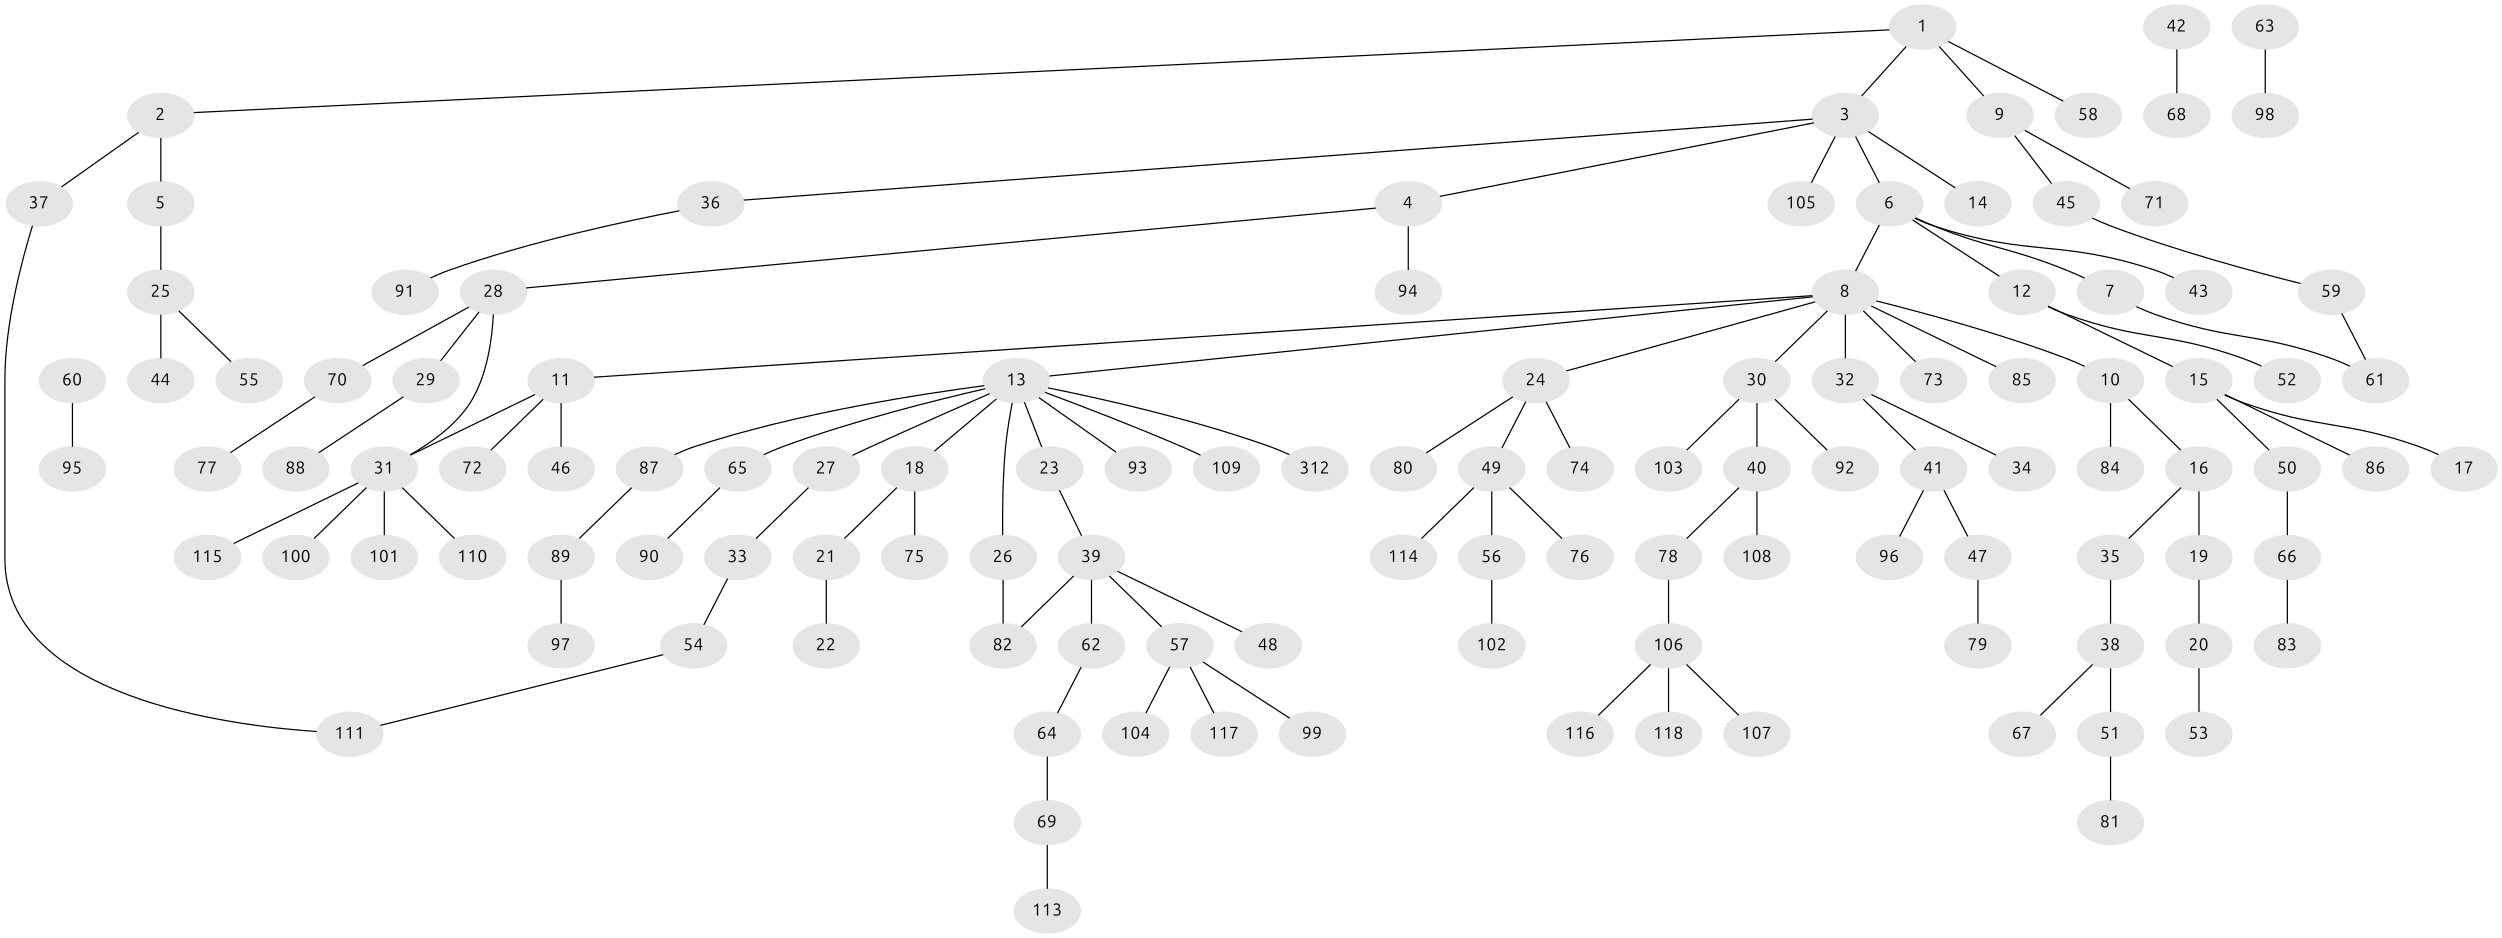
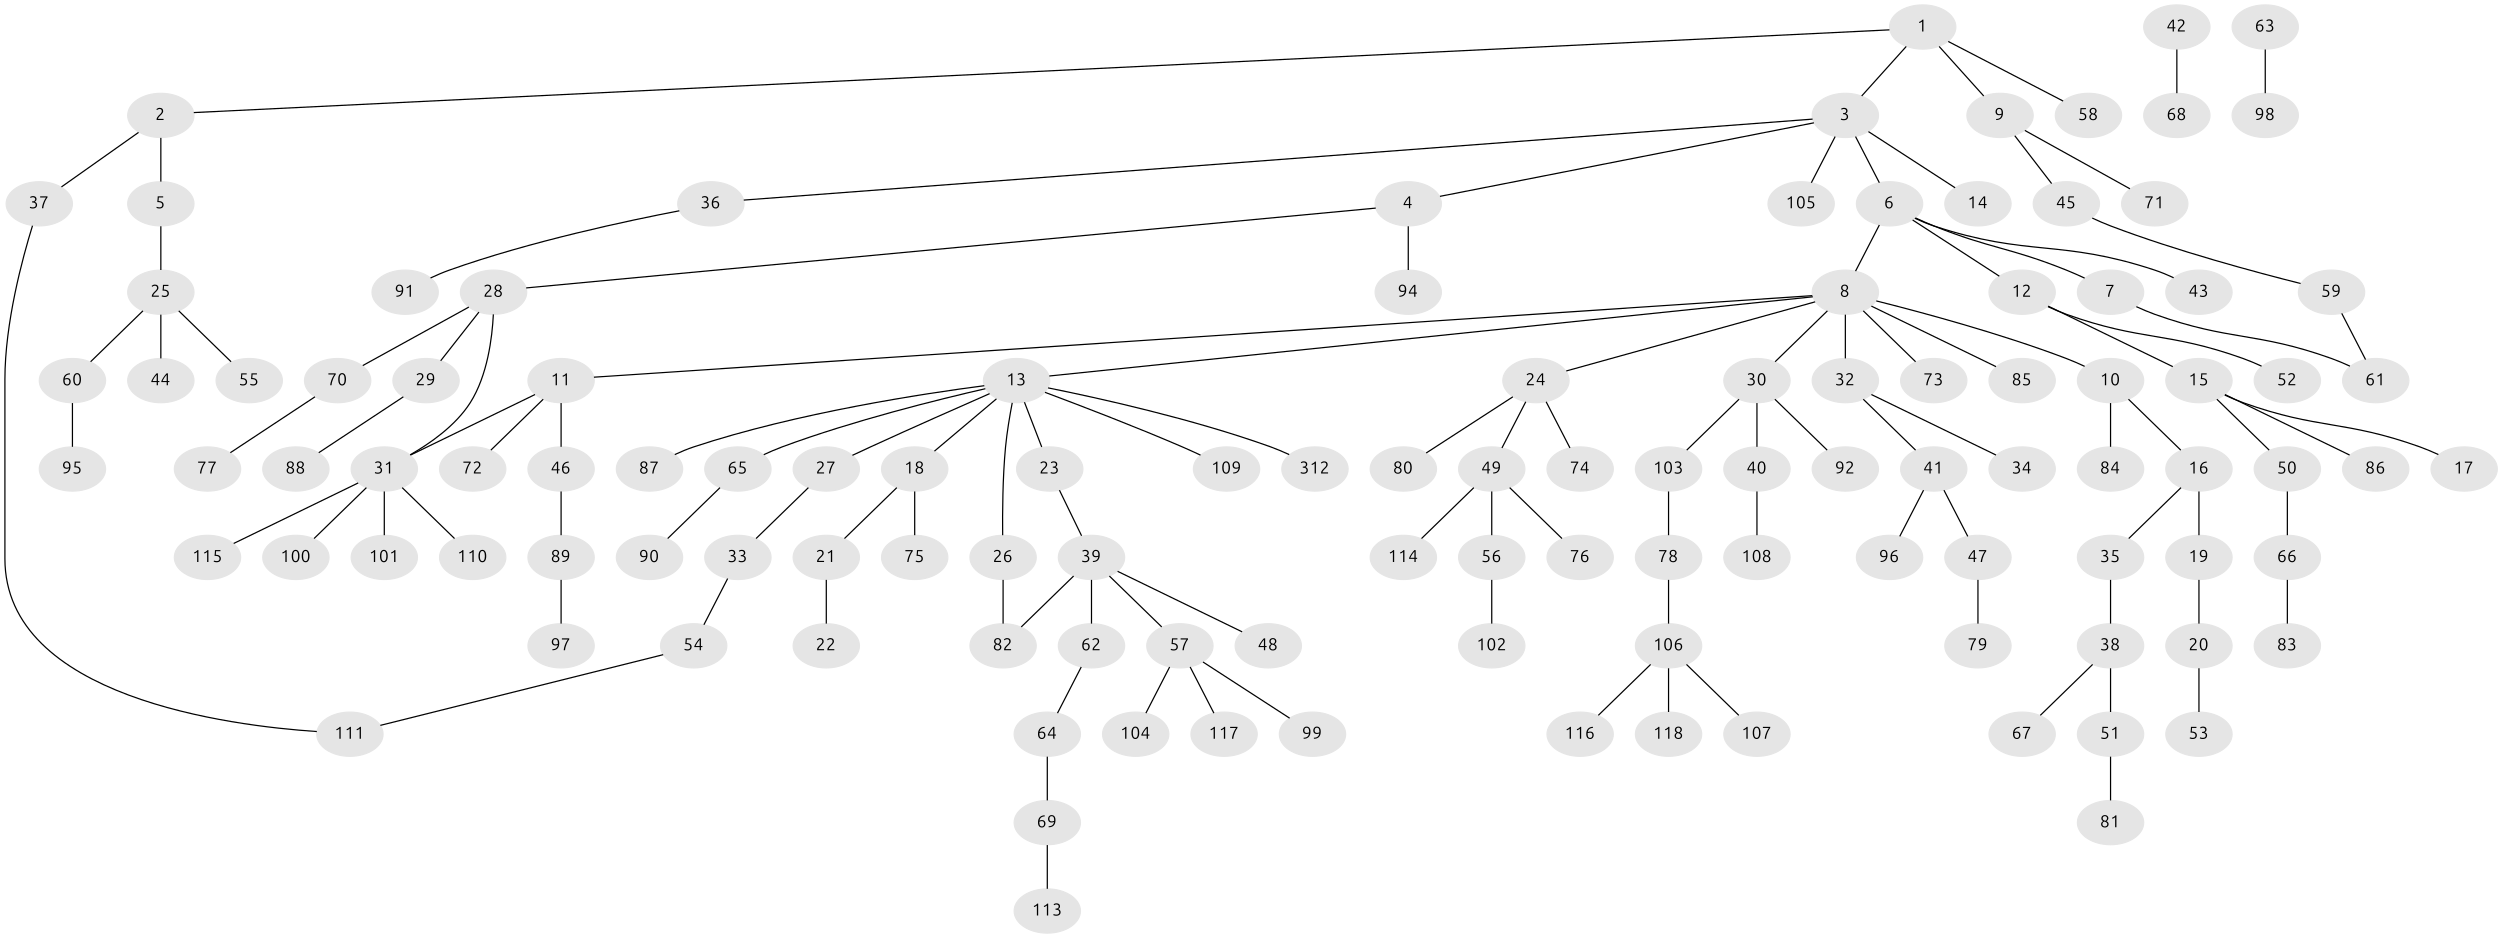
edge "25" -- "60": added
node "93": removed
edge "87" -- "89": now "46" -- "89"
edge "40" -- "78": now "103" -- "78"
